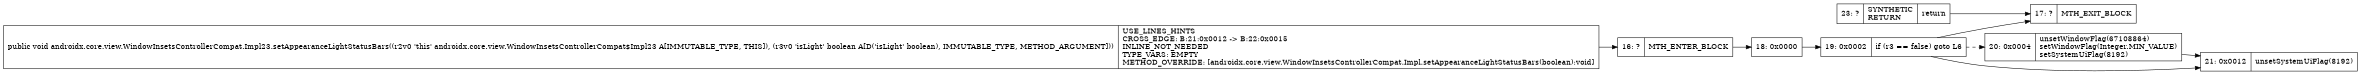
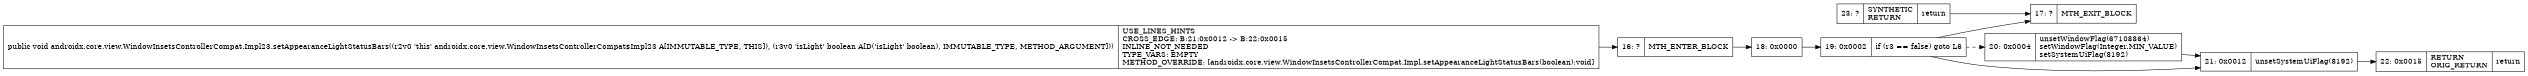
node "22: 0x0015": added
